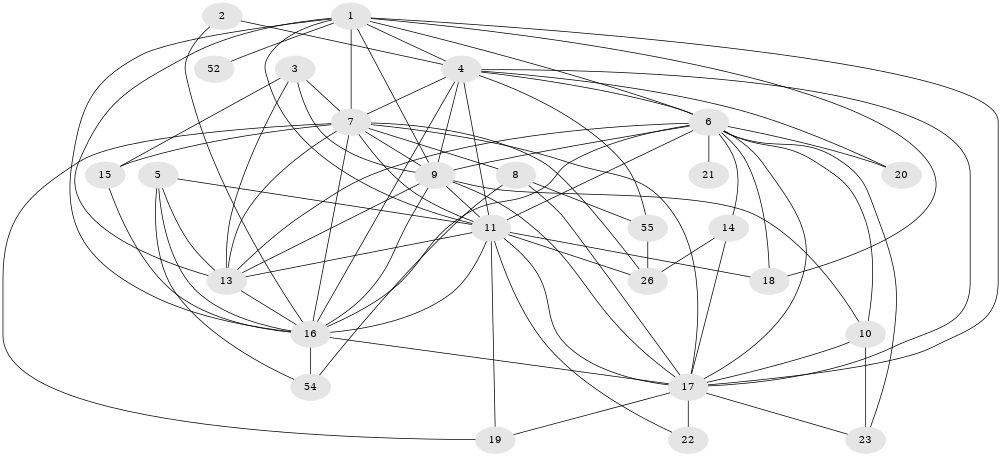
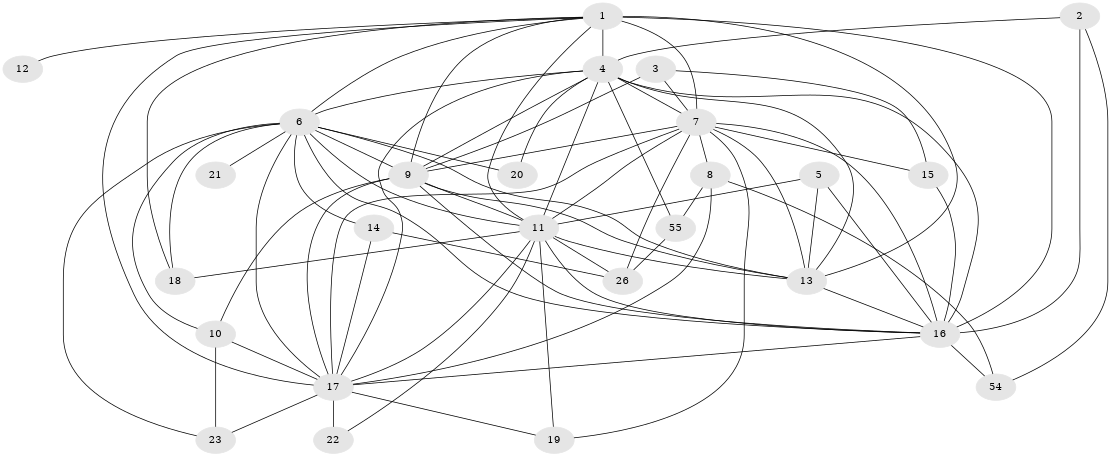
node "52": label "52" -> "12"
edge "3" -- "13": now "4" -- "13"
edge "5" -- "54": now "2" -- "54"
